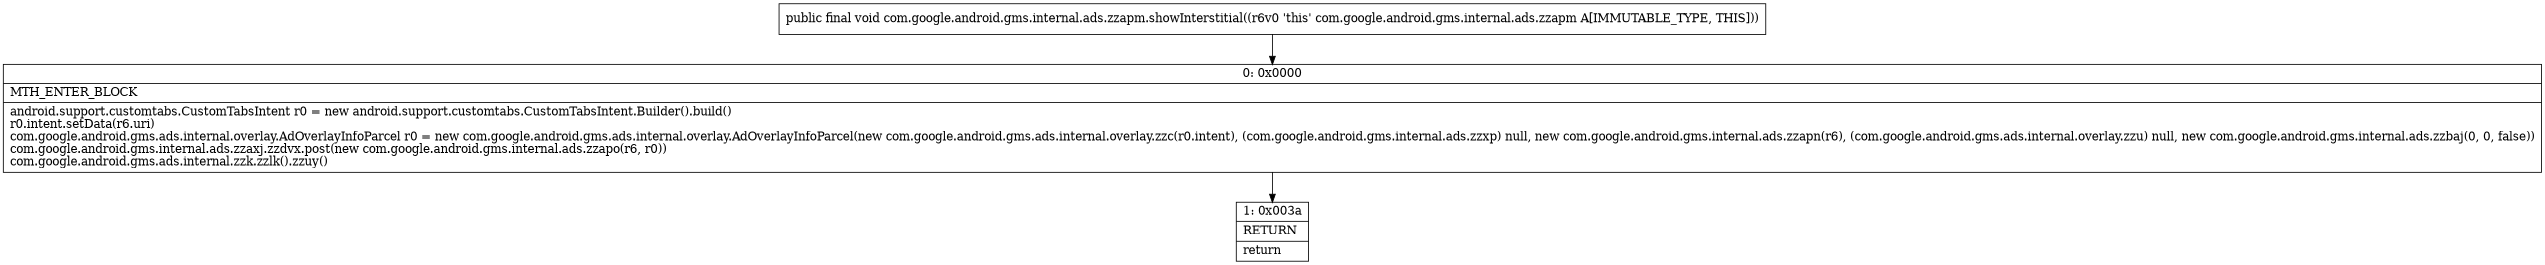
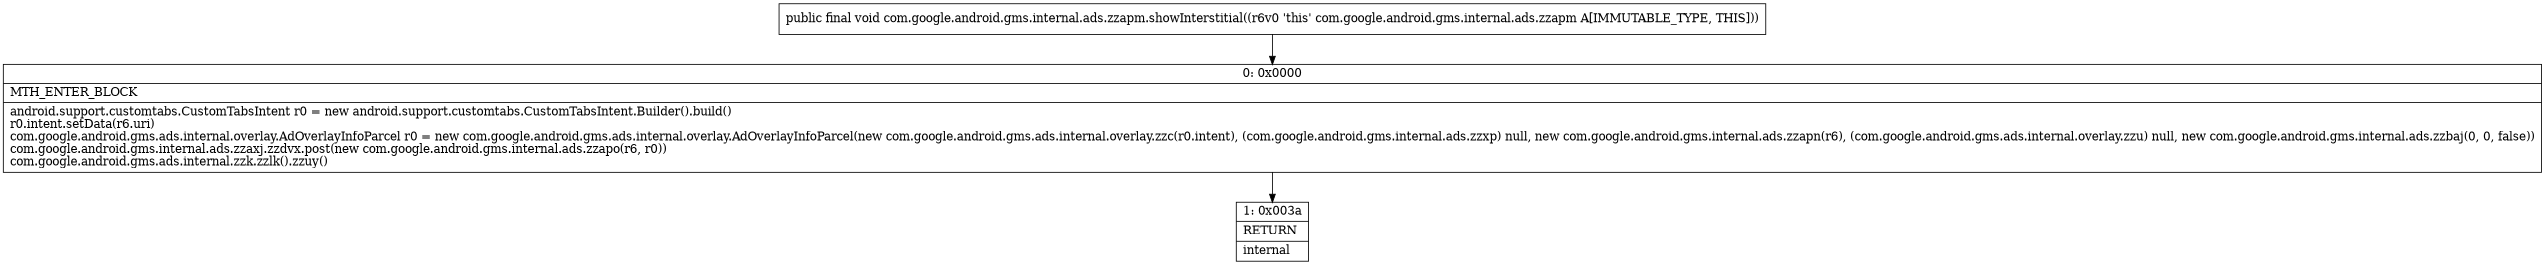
node "1: 0x003a": text "return" -> "internal"
